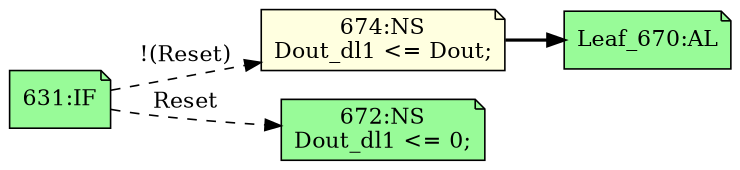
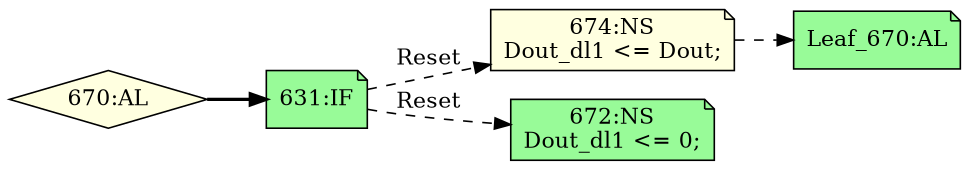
edge "674:NS Dout_dl1 <= Dout;" -> "Leaf_670:AL": style bold -> dashed
edge "631:IF" -> "674:NS Dout_dl1 <= Dout;": label "!(Reset)" -> "Reset"
node "670:AL": added
